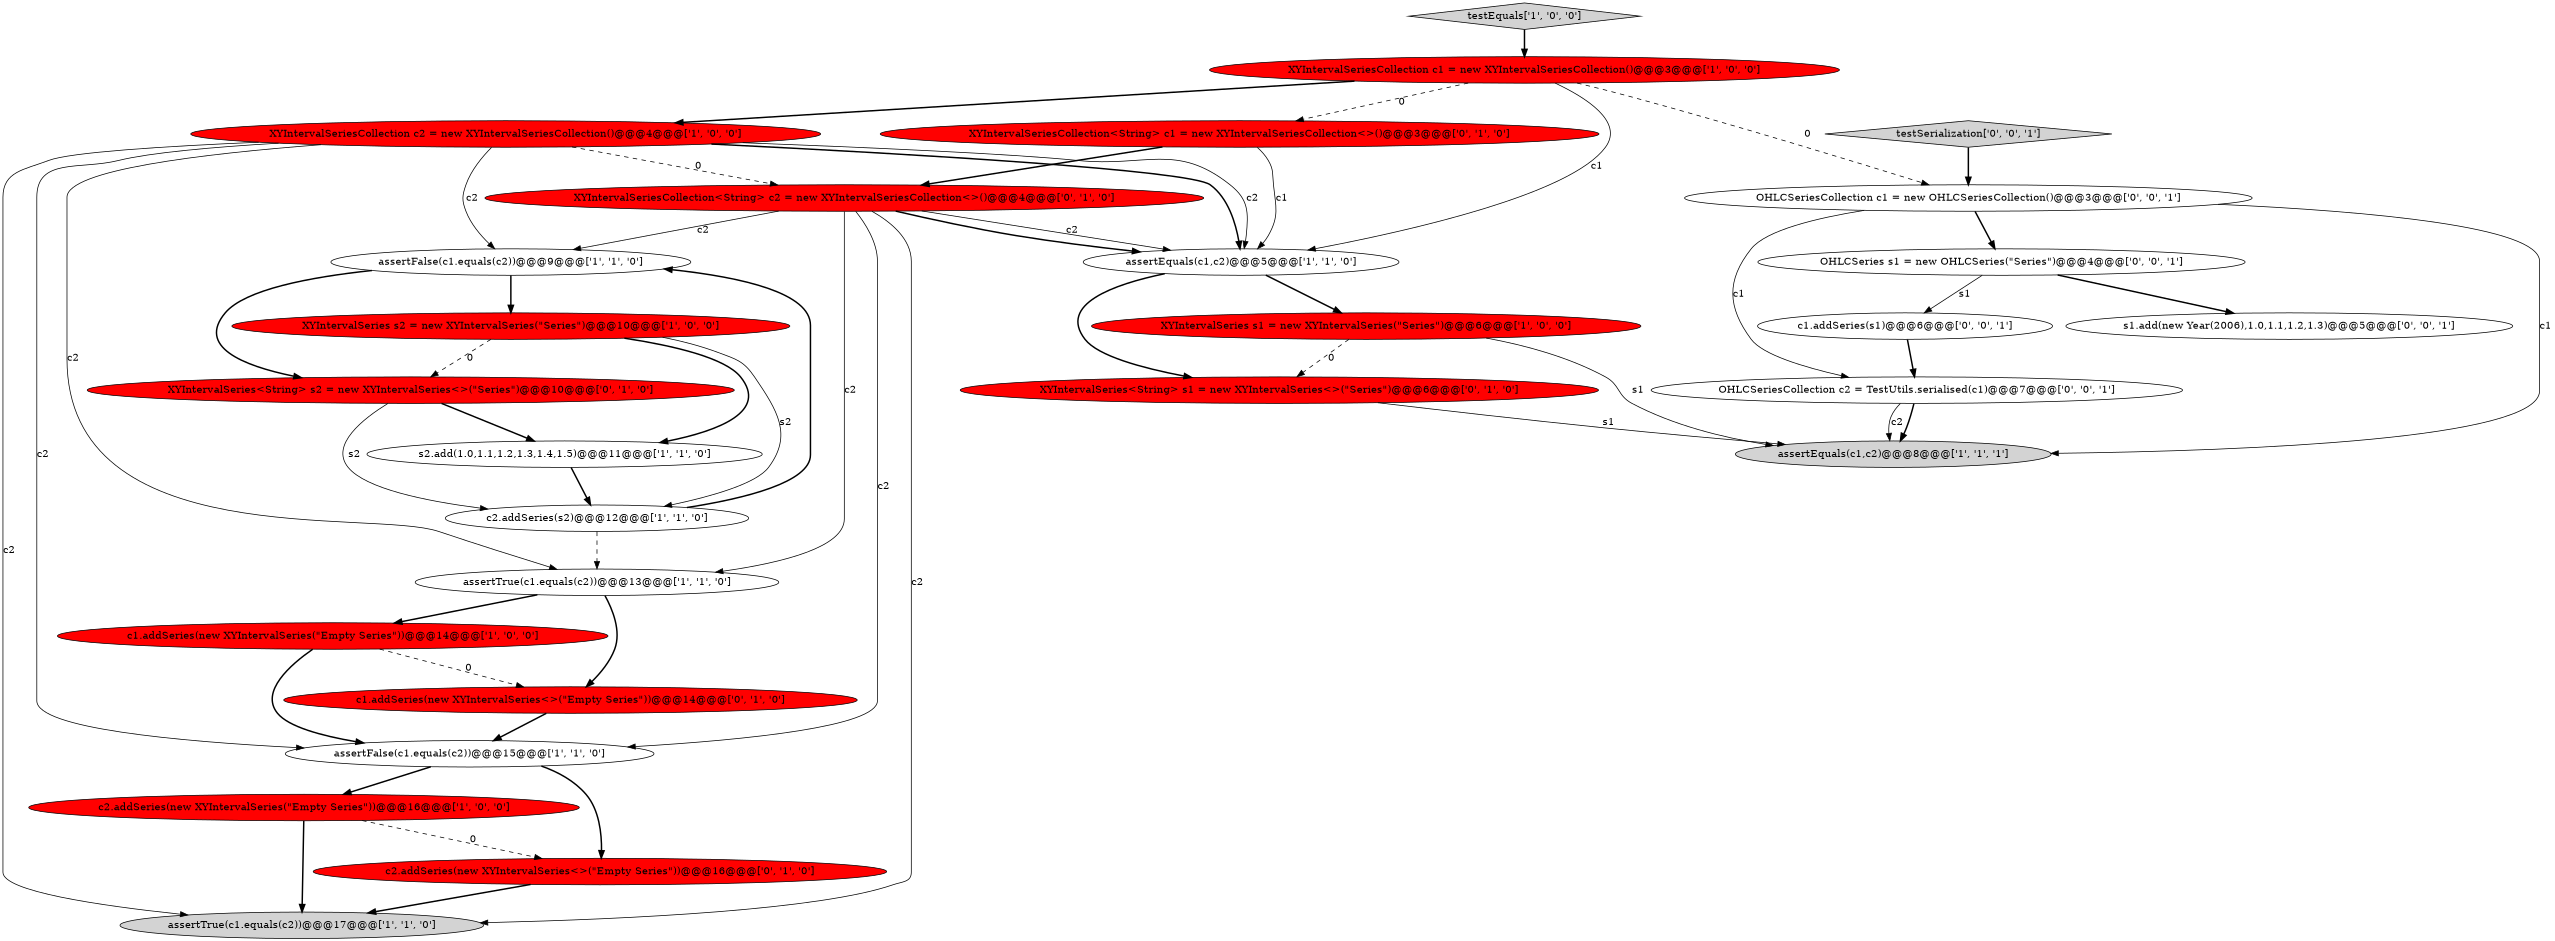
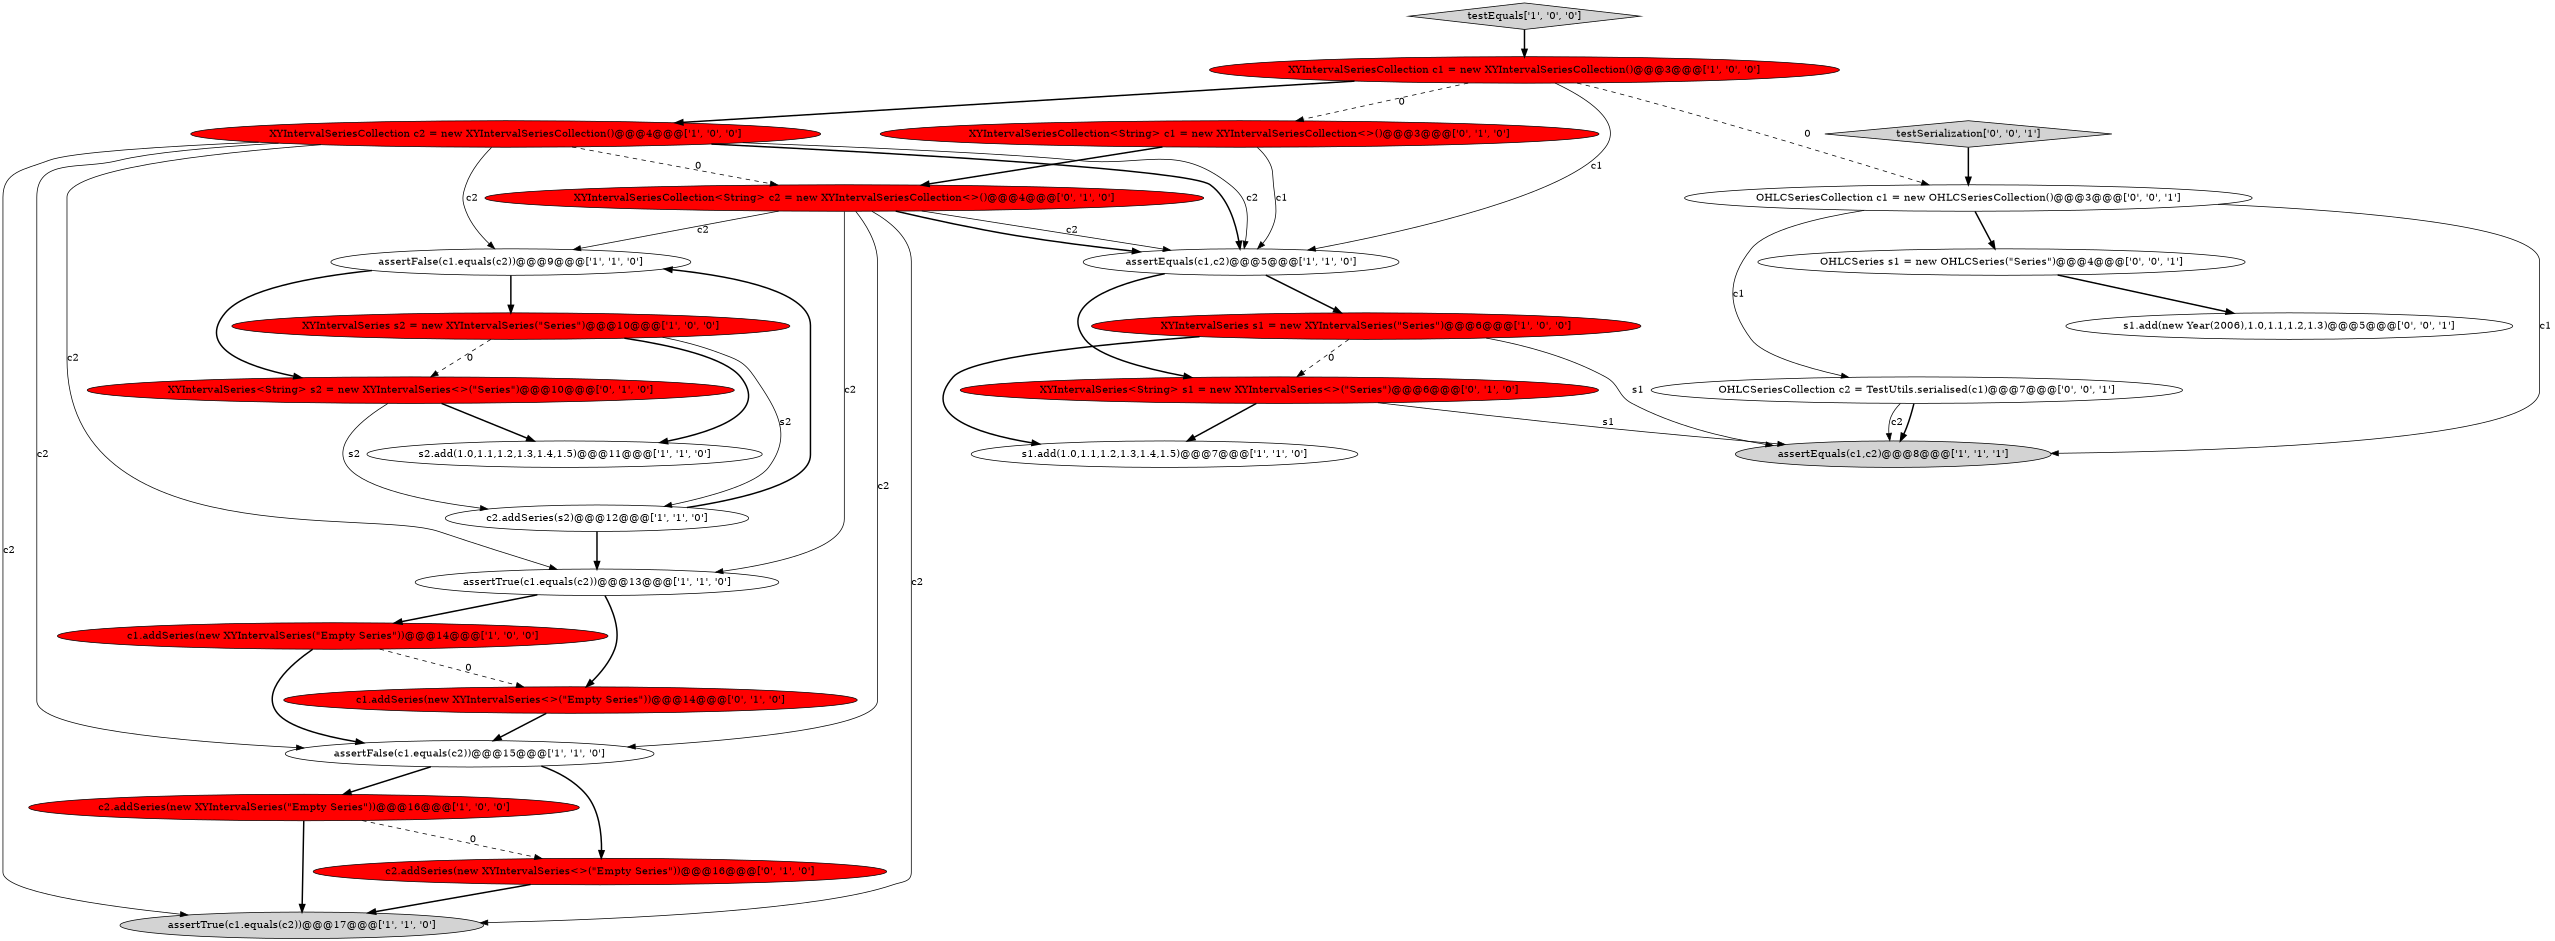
node "c1.addSeries(s1)@@@6@@@['0', '0', '1']": removed
node "s1.add(1.0,1.1,1.2,1.3,1.4,1.5)@@@7@@@['1', '1', '0']": added
edge "s2.add(1.0,1.1,1.2,1.3,1.4,1.5)@@@11@@@['1', '1', '0']" -> "c2.addSeries(s2)@@@12@@@['1', '1', '0']": removed
edge "c2.addSeries(s2)@@@12@@@['1', '1', '0']" -> "assertTrue(c1.equals(c2))@@@13@@@['1', '1', '0']": style dashed -> bold
